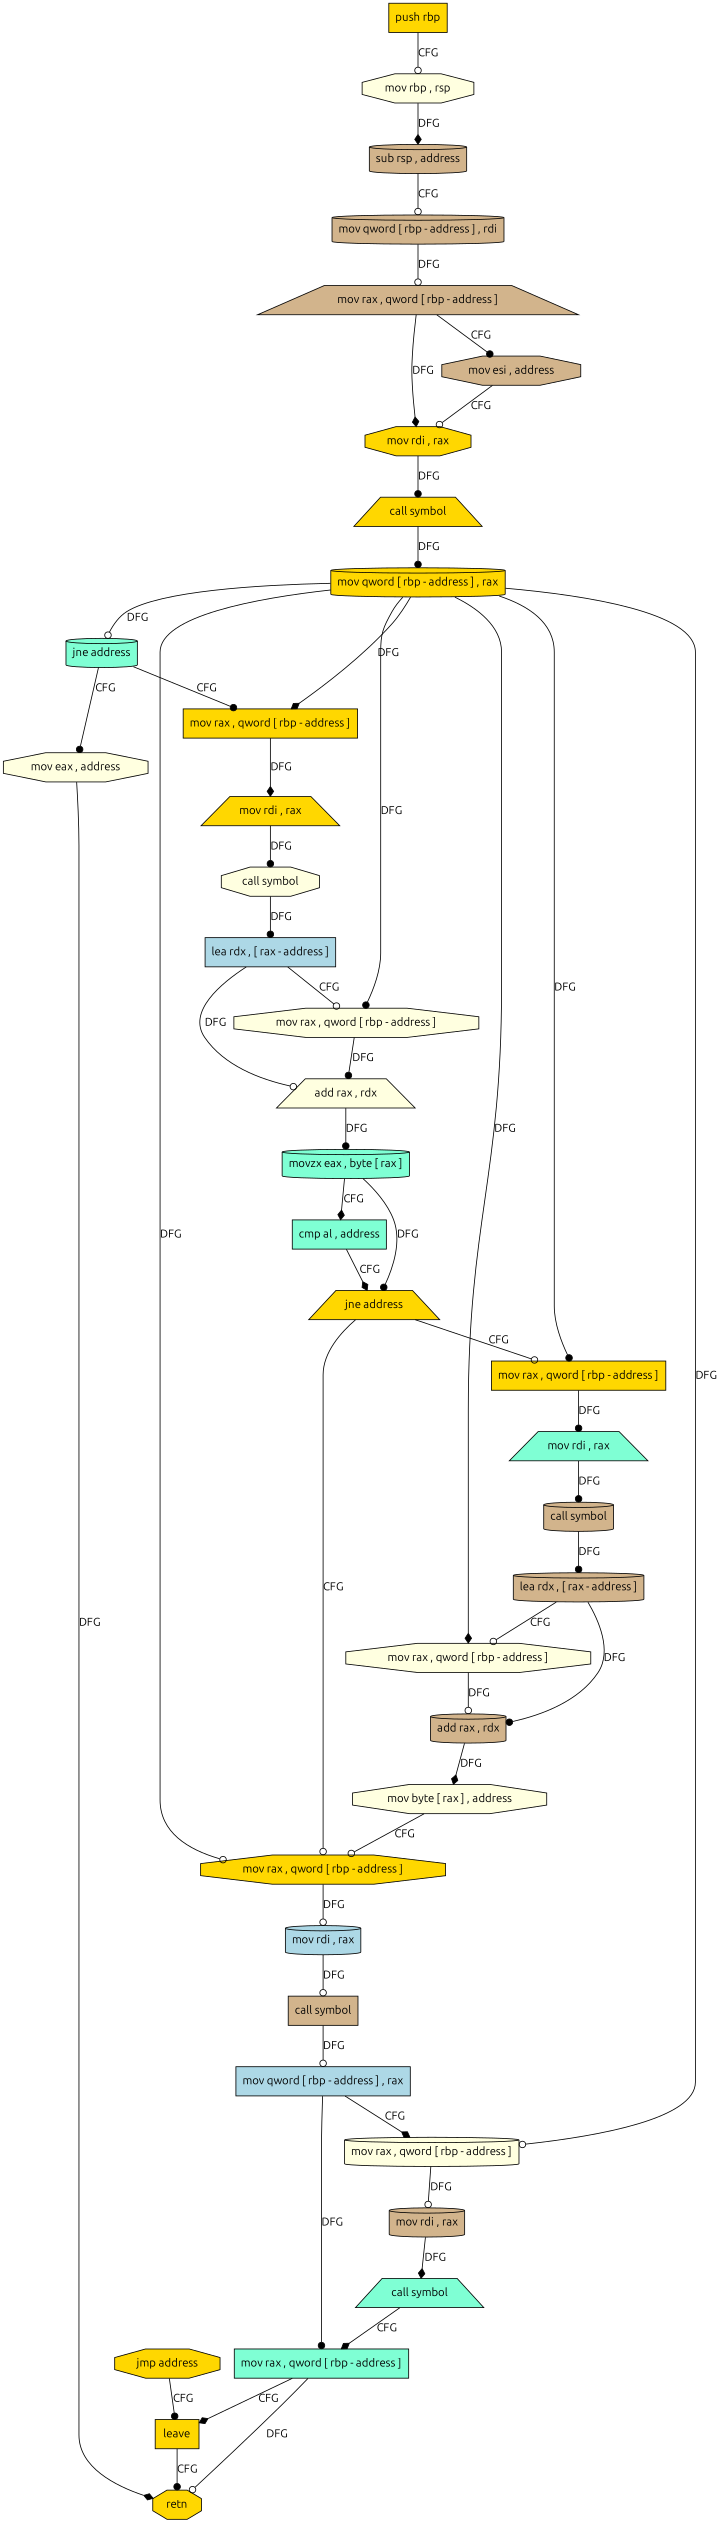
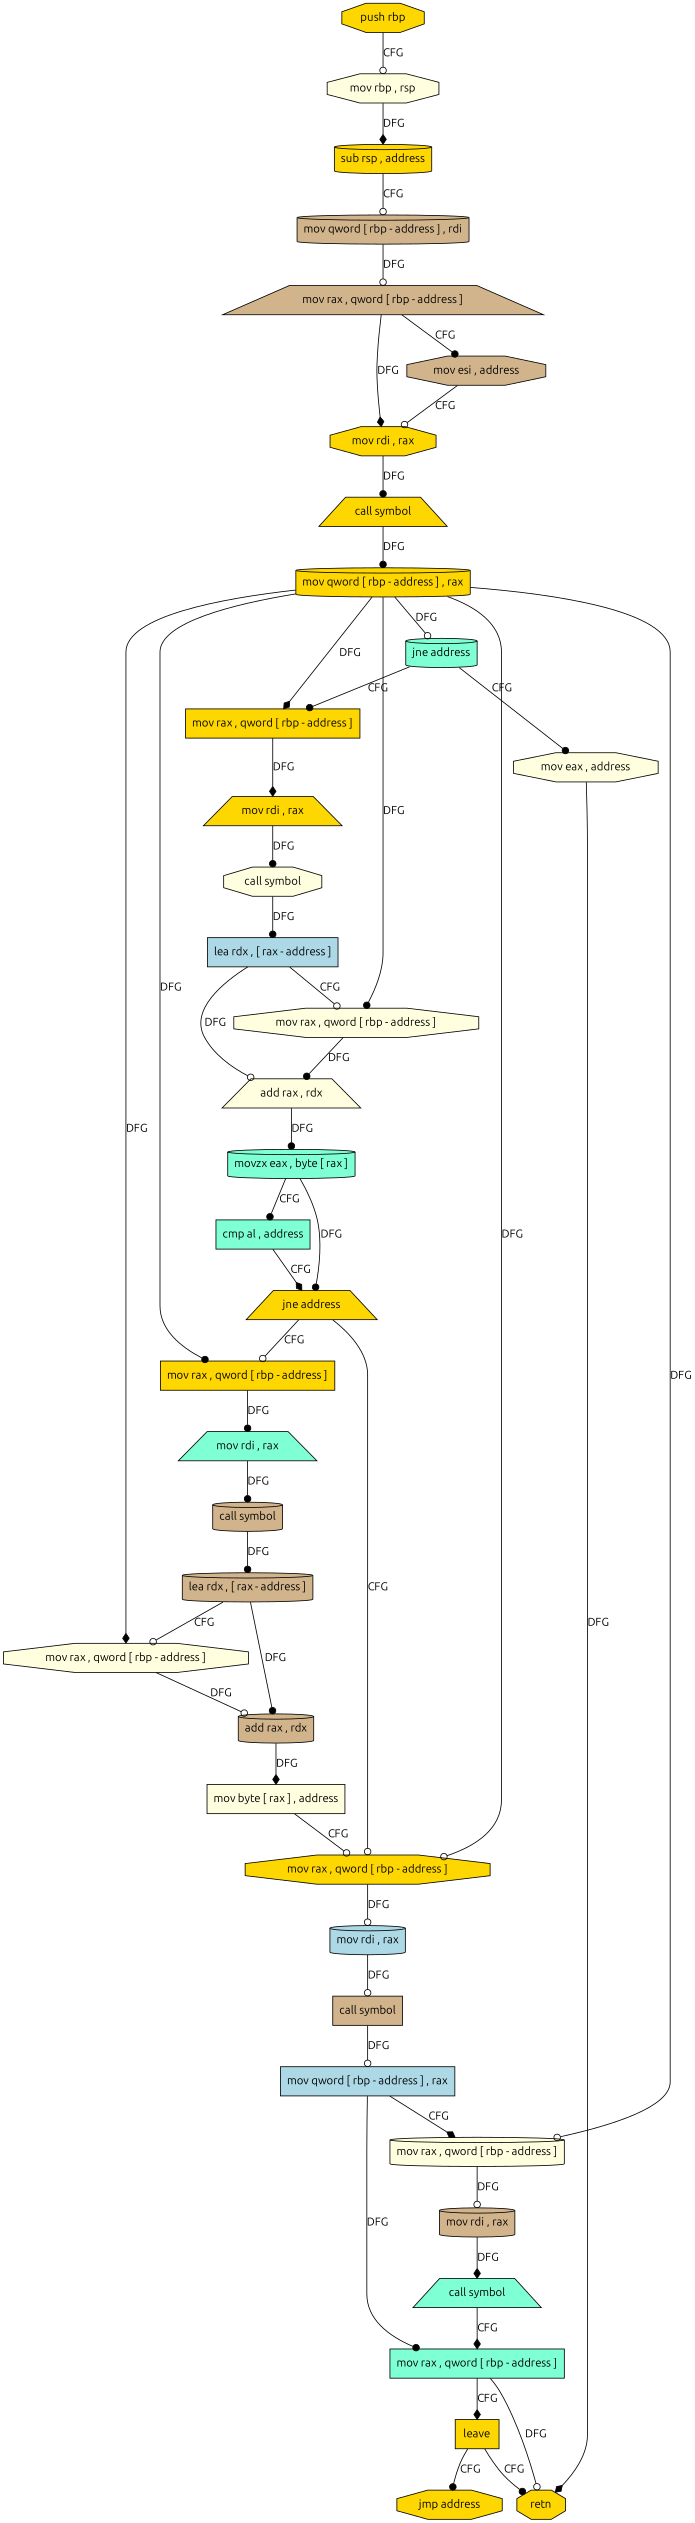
node "push rbp": shape box -> octagon
node "sub rsp , address": fillcolor tan -> gold
edge "movzx eax , byte [ rax ]" -> "cmp al , address": arrowhead diamond -> dot
node "mov byte [ rax ] , address": shape octagon -> box
edge "jmp address" -> "leave": reversed
